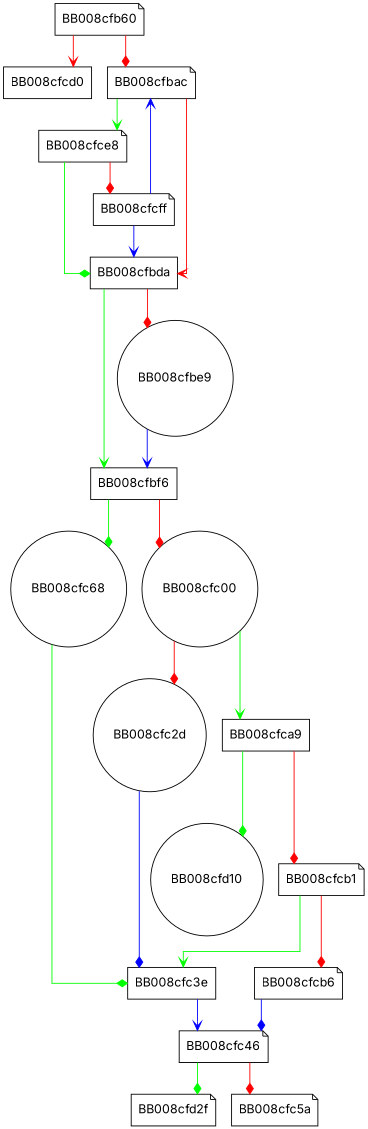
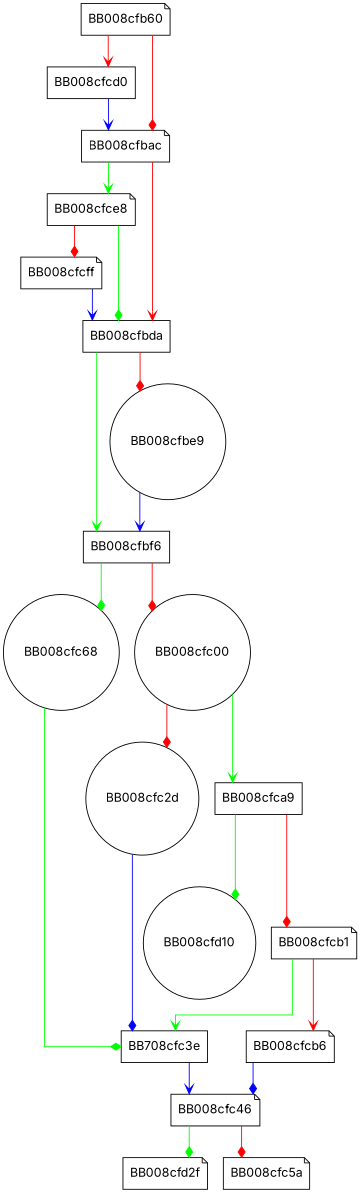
edge "BB008cfcff" -> "BB008cfbac": now "BB008cfcd0" -> "BB008cfbac"
edge "BB008cfcb1" -> "BB008cfcb6": arrowhead diamond -> vee
node "BB008cfc3e": label "BB008cfc3e" -> "BB708cfc3e"
